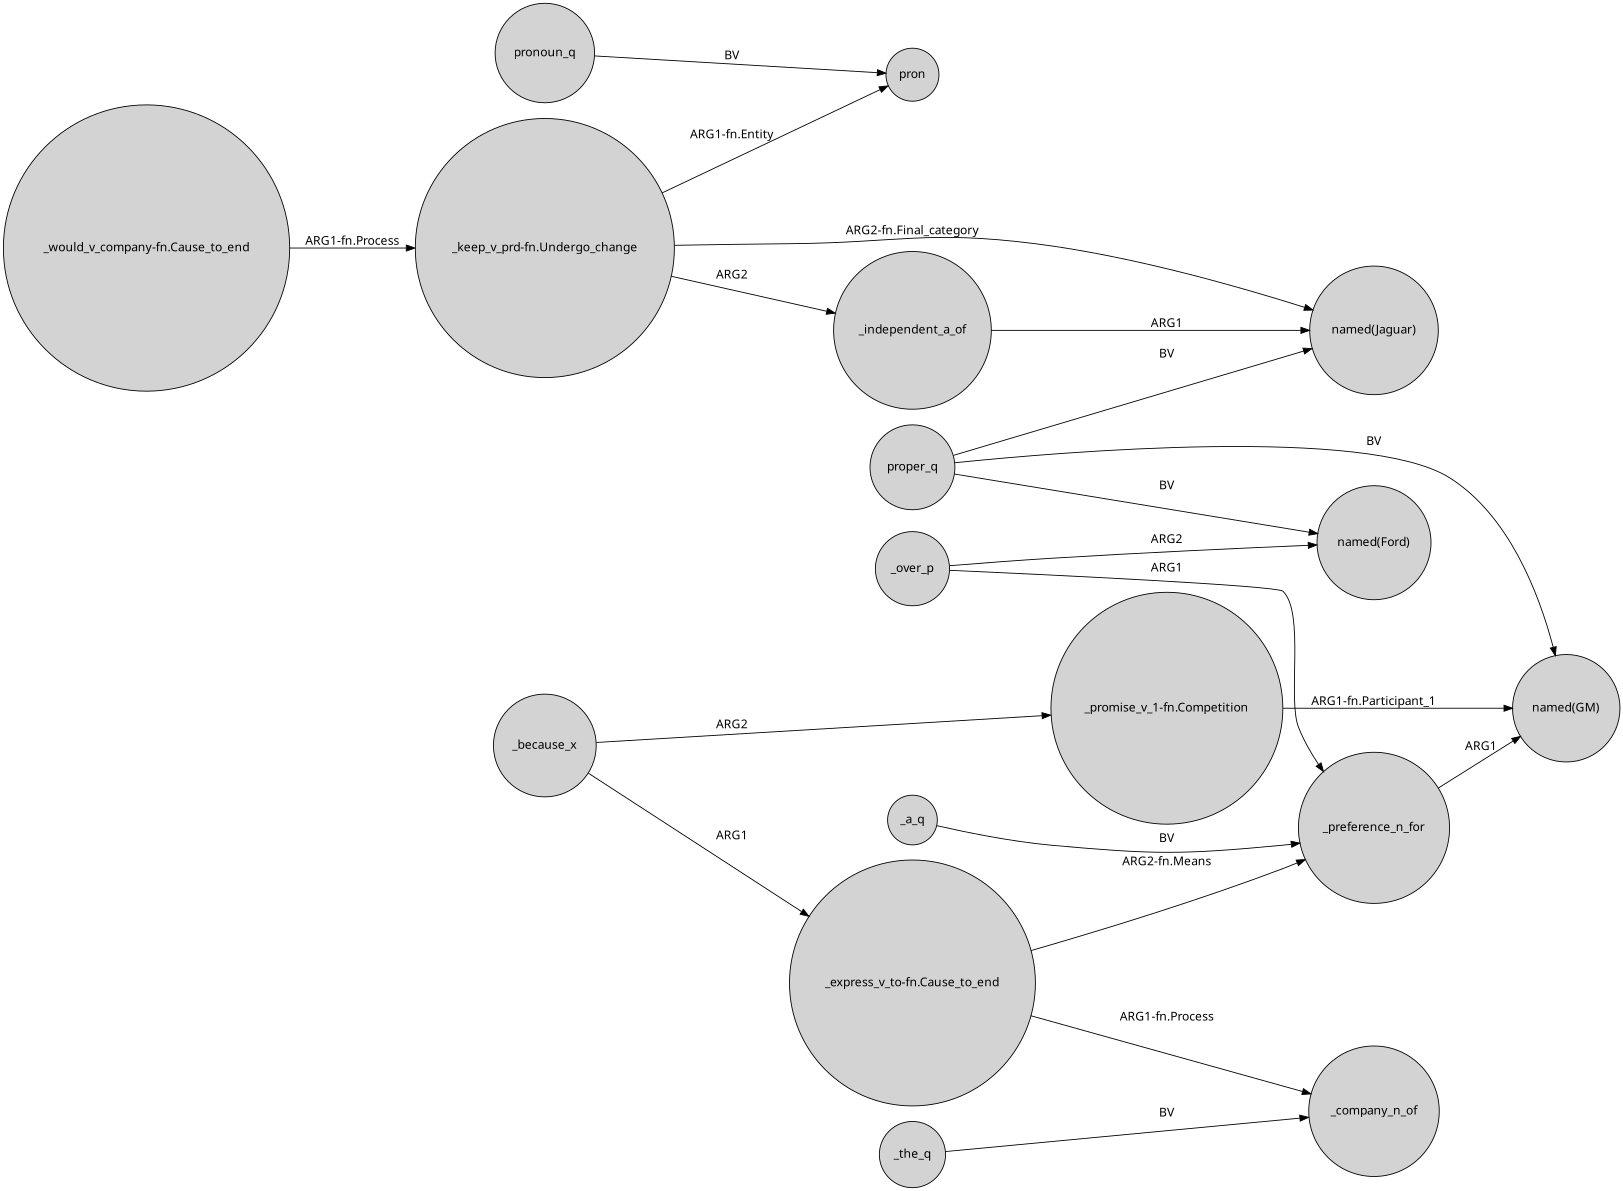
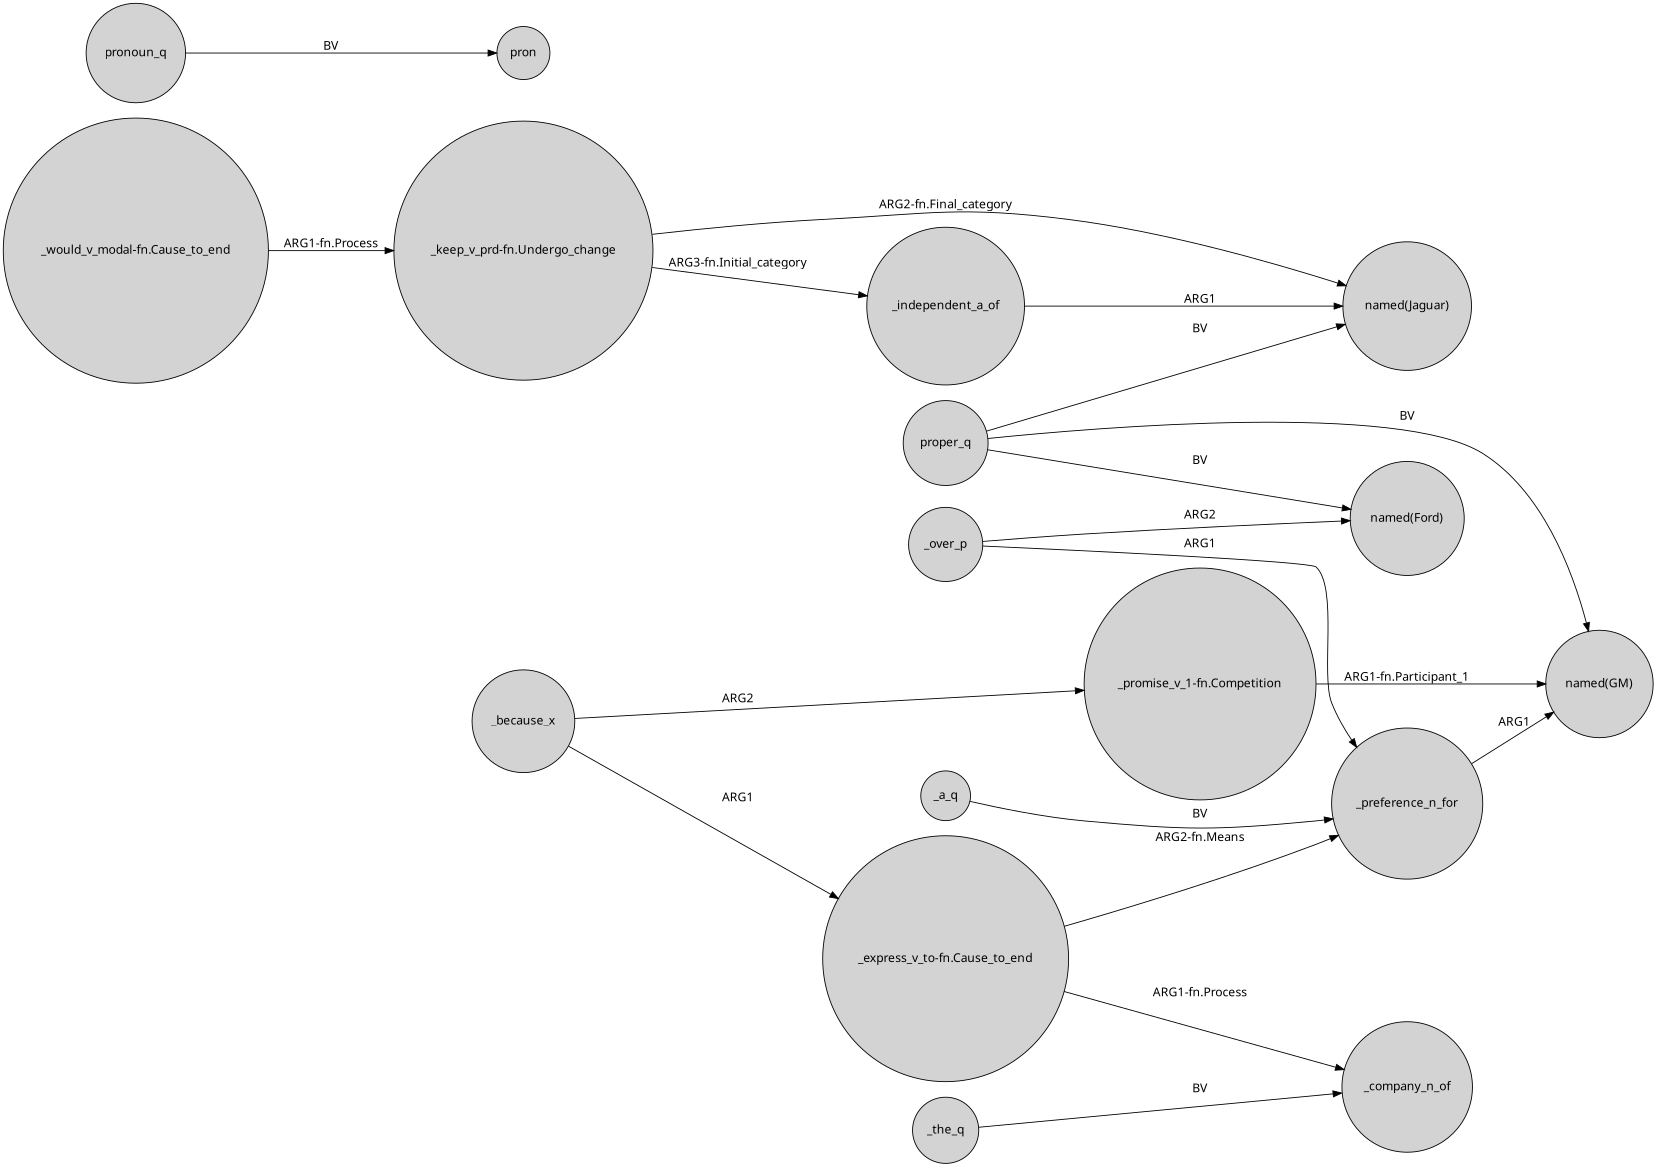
edge "_keep_v_prd-fn.Undergo_change" -> "pron": removed, label "ARG1-fn.Entity"
node "_would_v_company-fn.Cause_to_end": label "_would_v_company-fn.Cause_to_end" -> "_would_v_modal-fn.Cause_to_end"
edge "_keep_v_prd-fn.Undergo_change" -> "_independent_a_of": label "ARG2" -> "ARG3-fn.Initial_category"
